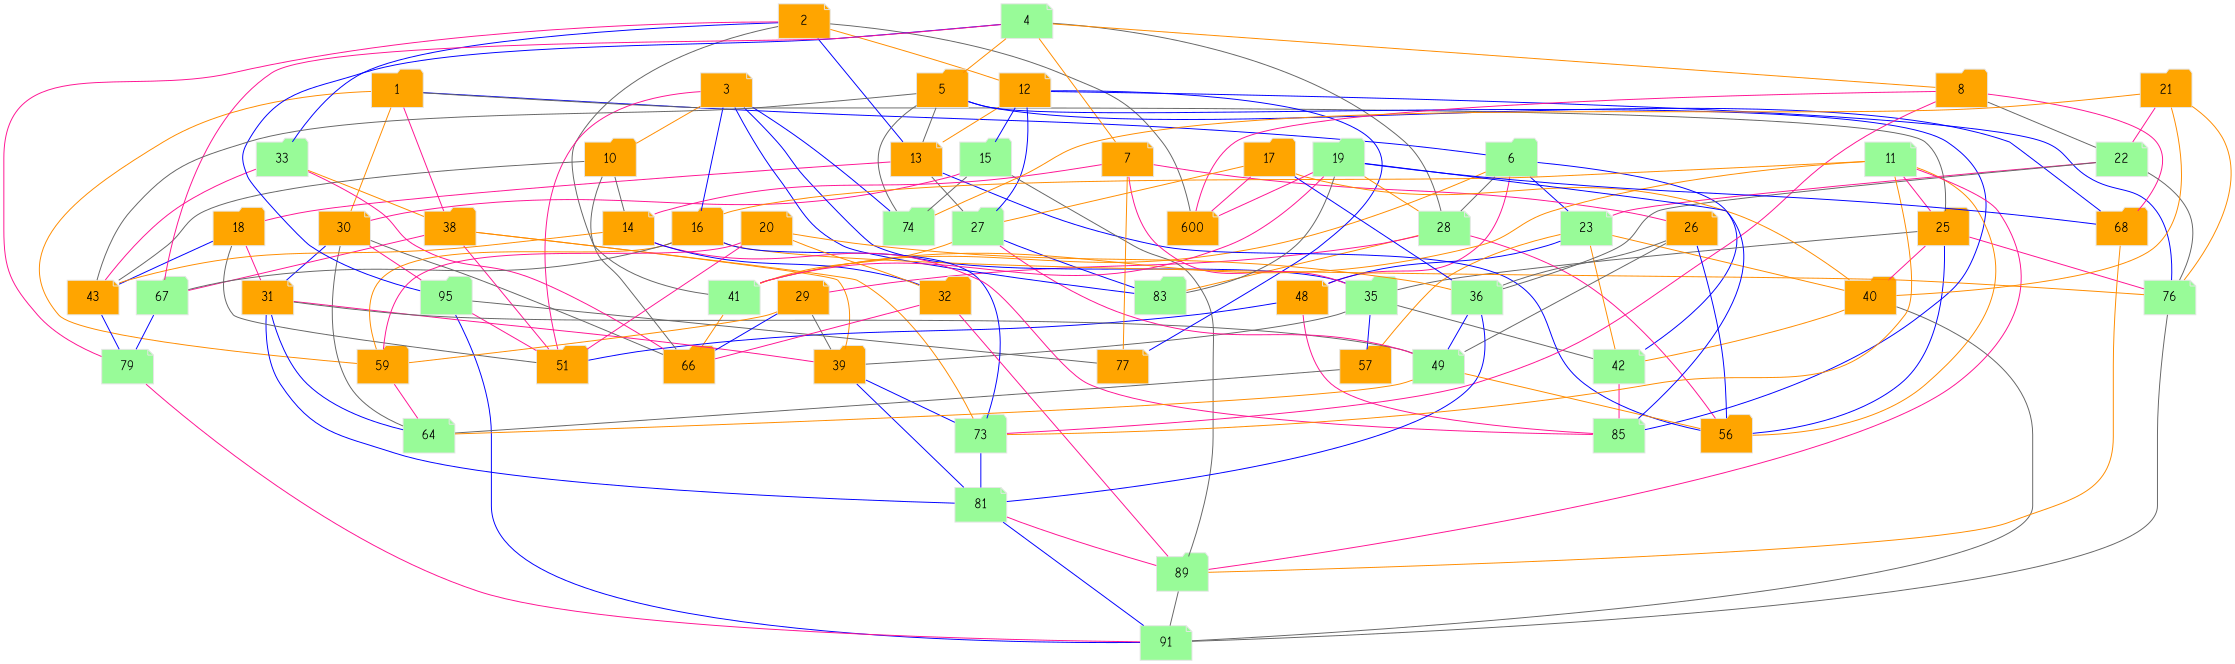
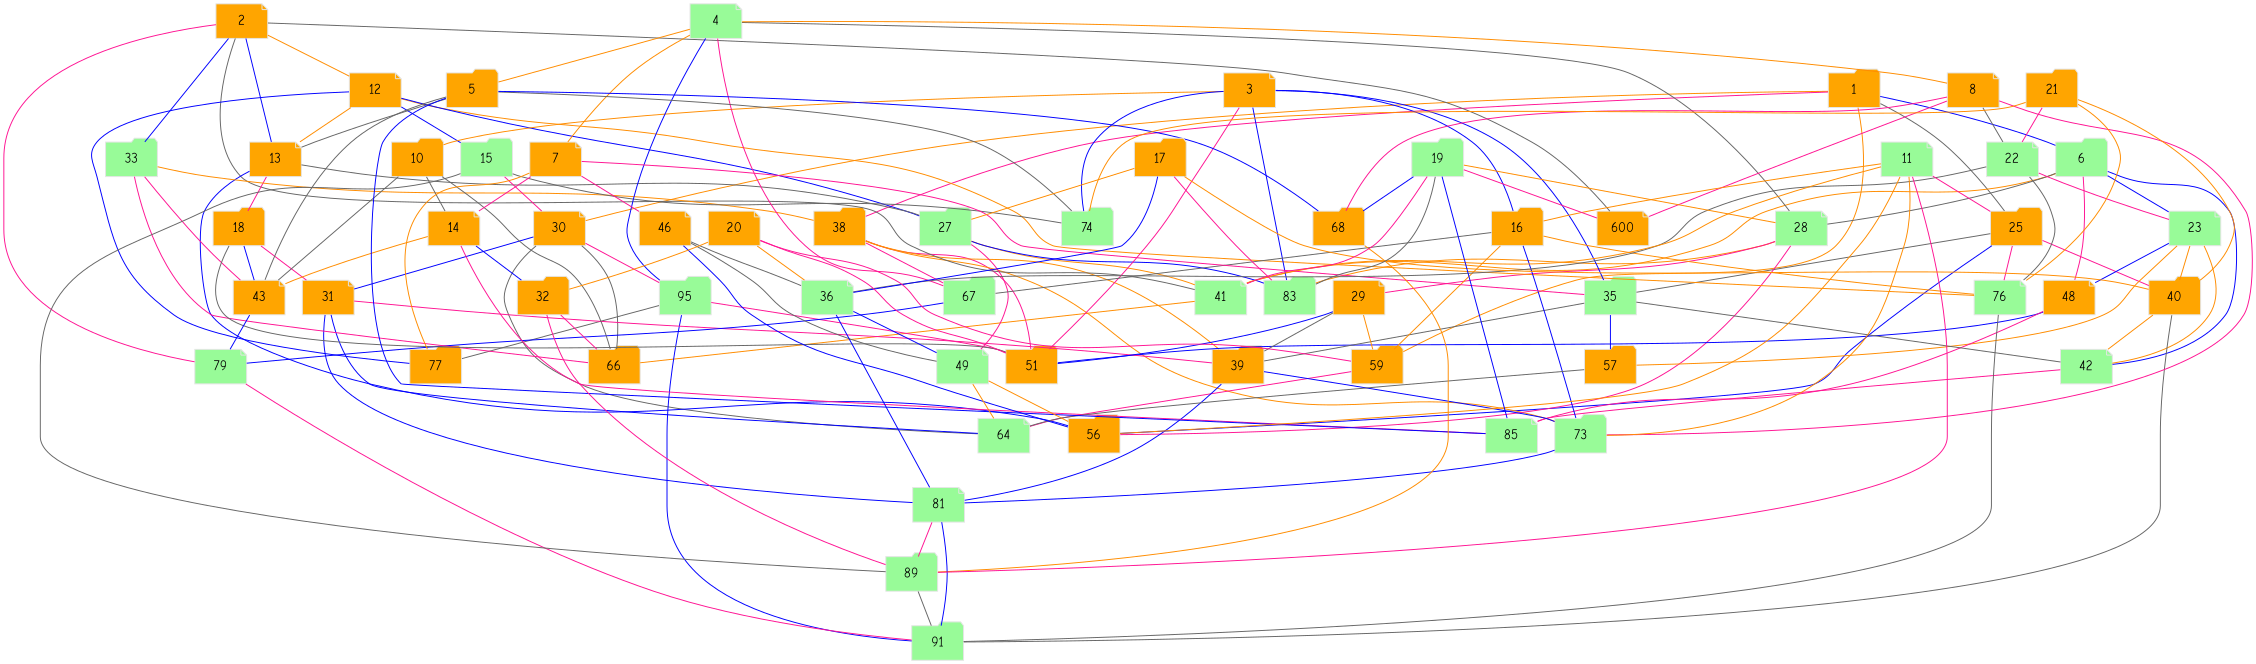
node "8": shape folder -> note
edge "12" -- "76": color blue -> darkorange
edge "17" -- "600": now "17" -- "83"
node "26": label "26" -> "46"
edge "31" -- "49": removed
edge "29" -- "66": now "29" -- "51"
node "77": shape note -> folder
node "91": shape note -> folder
